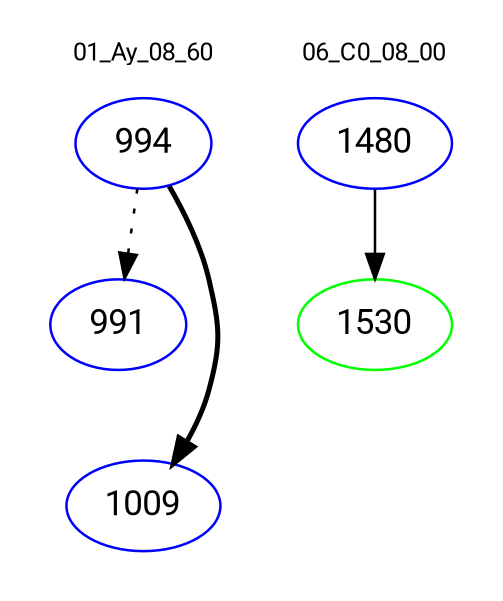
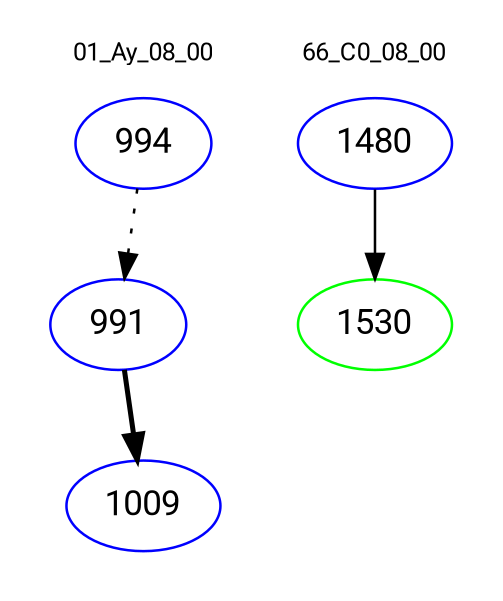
cluster "01_Ay_08_60": label "01_Ay_08_60" -> "01_Ay_08_00"
cluster "06_C0_08_00": label "06_C0_08_00" -> "66_C0_08_00"
edge "994" -> "1009": now "991" -> "1009"
